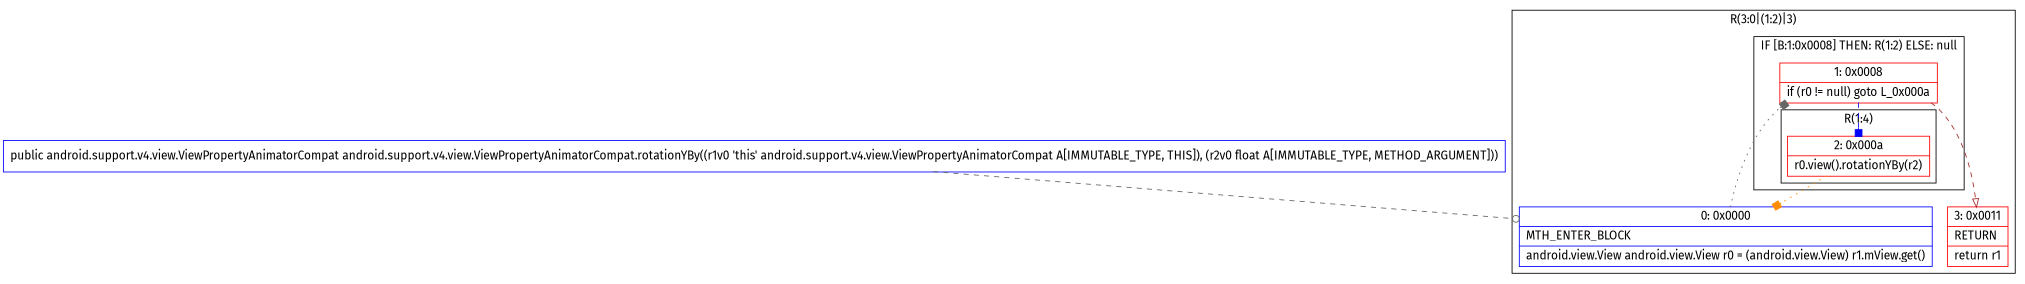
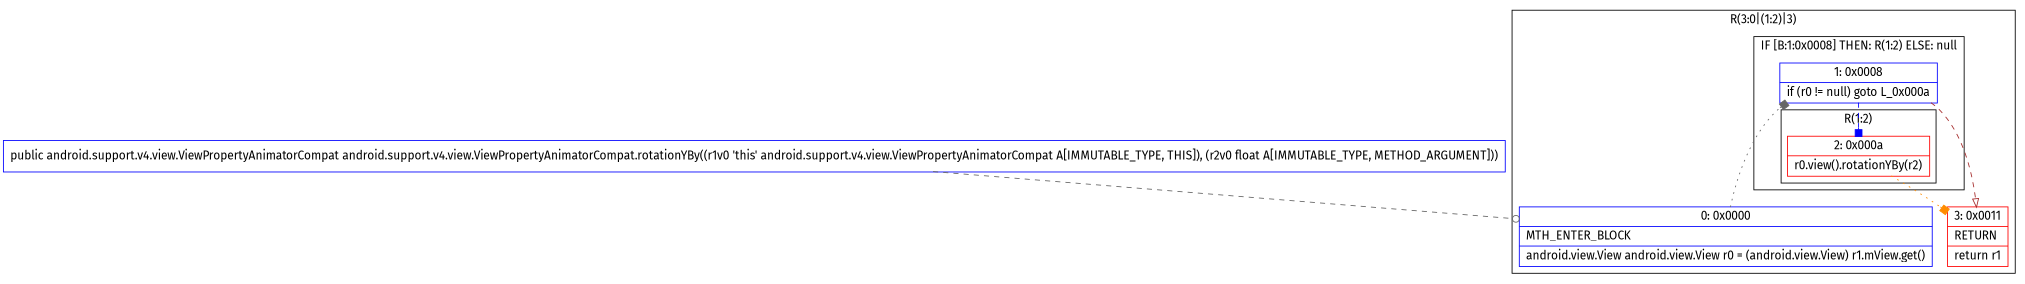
node "1: 0x0008": color red -> blue
cluster "R(1:4)": label "R(1:4)" -> "R(1:2)"
edge "2: 0x000a" -> "0: 0x0000": now "2: 0x000a" -> "3: 0x0011"
